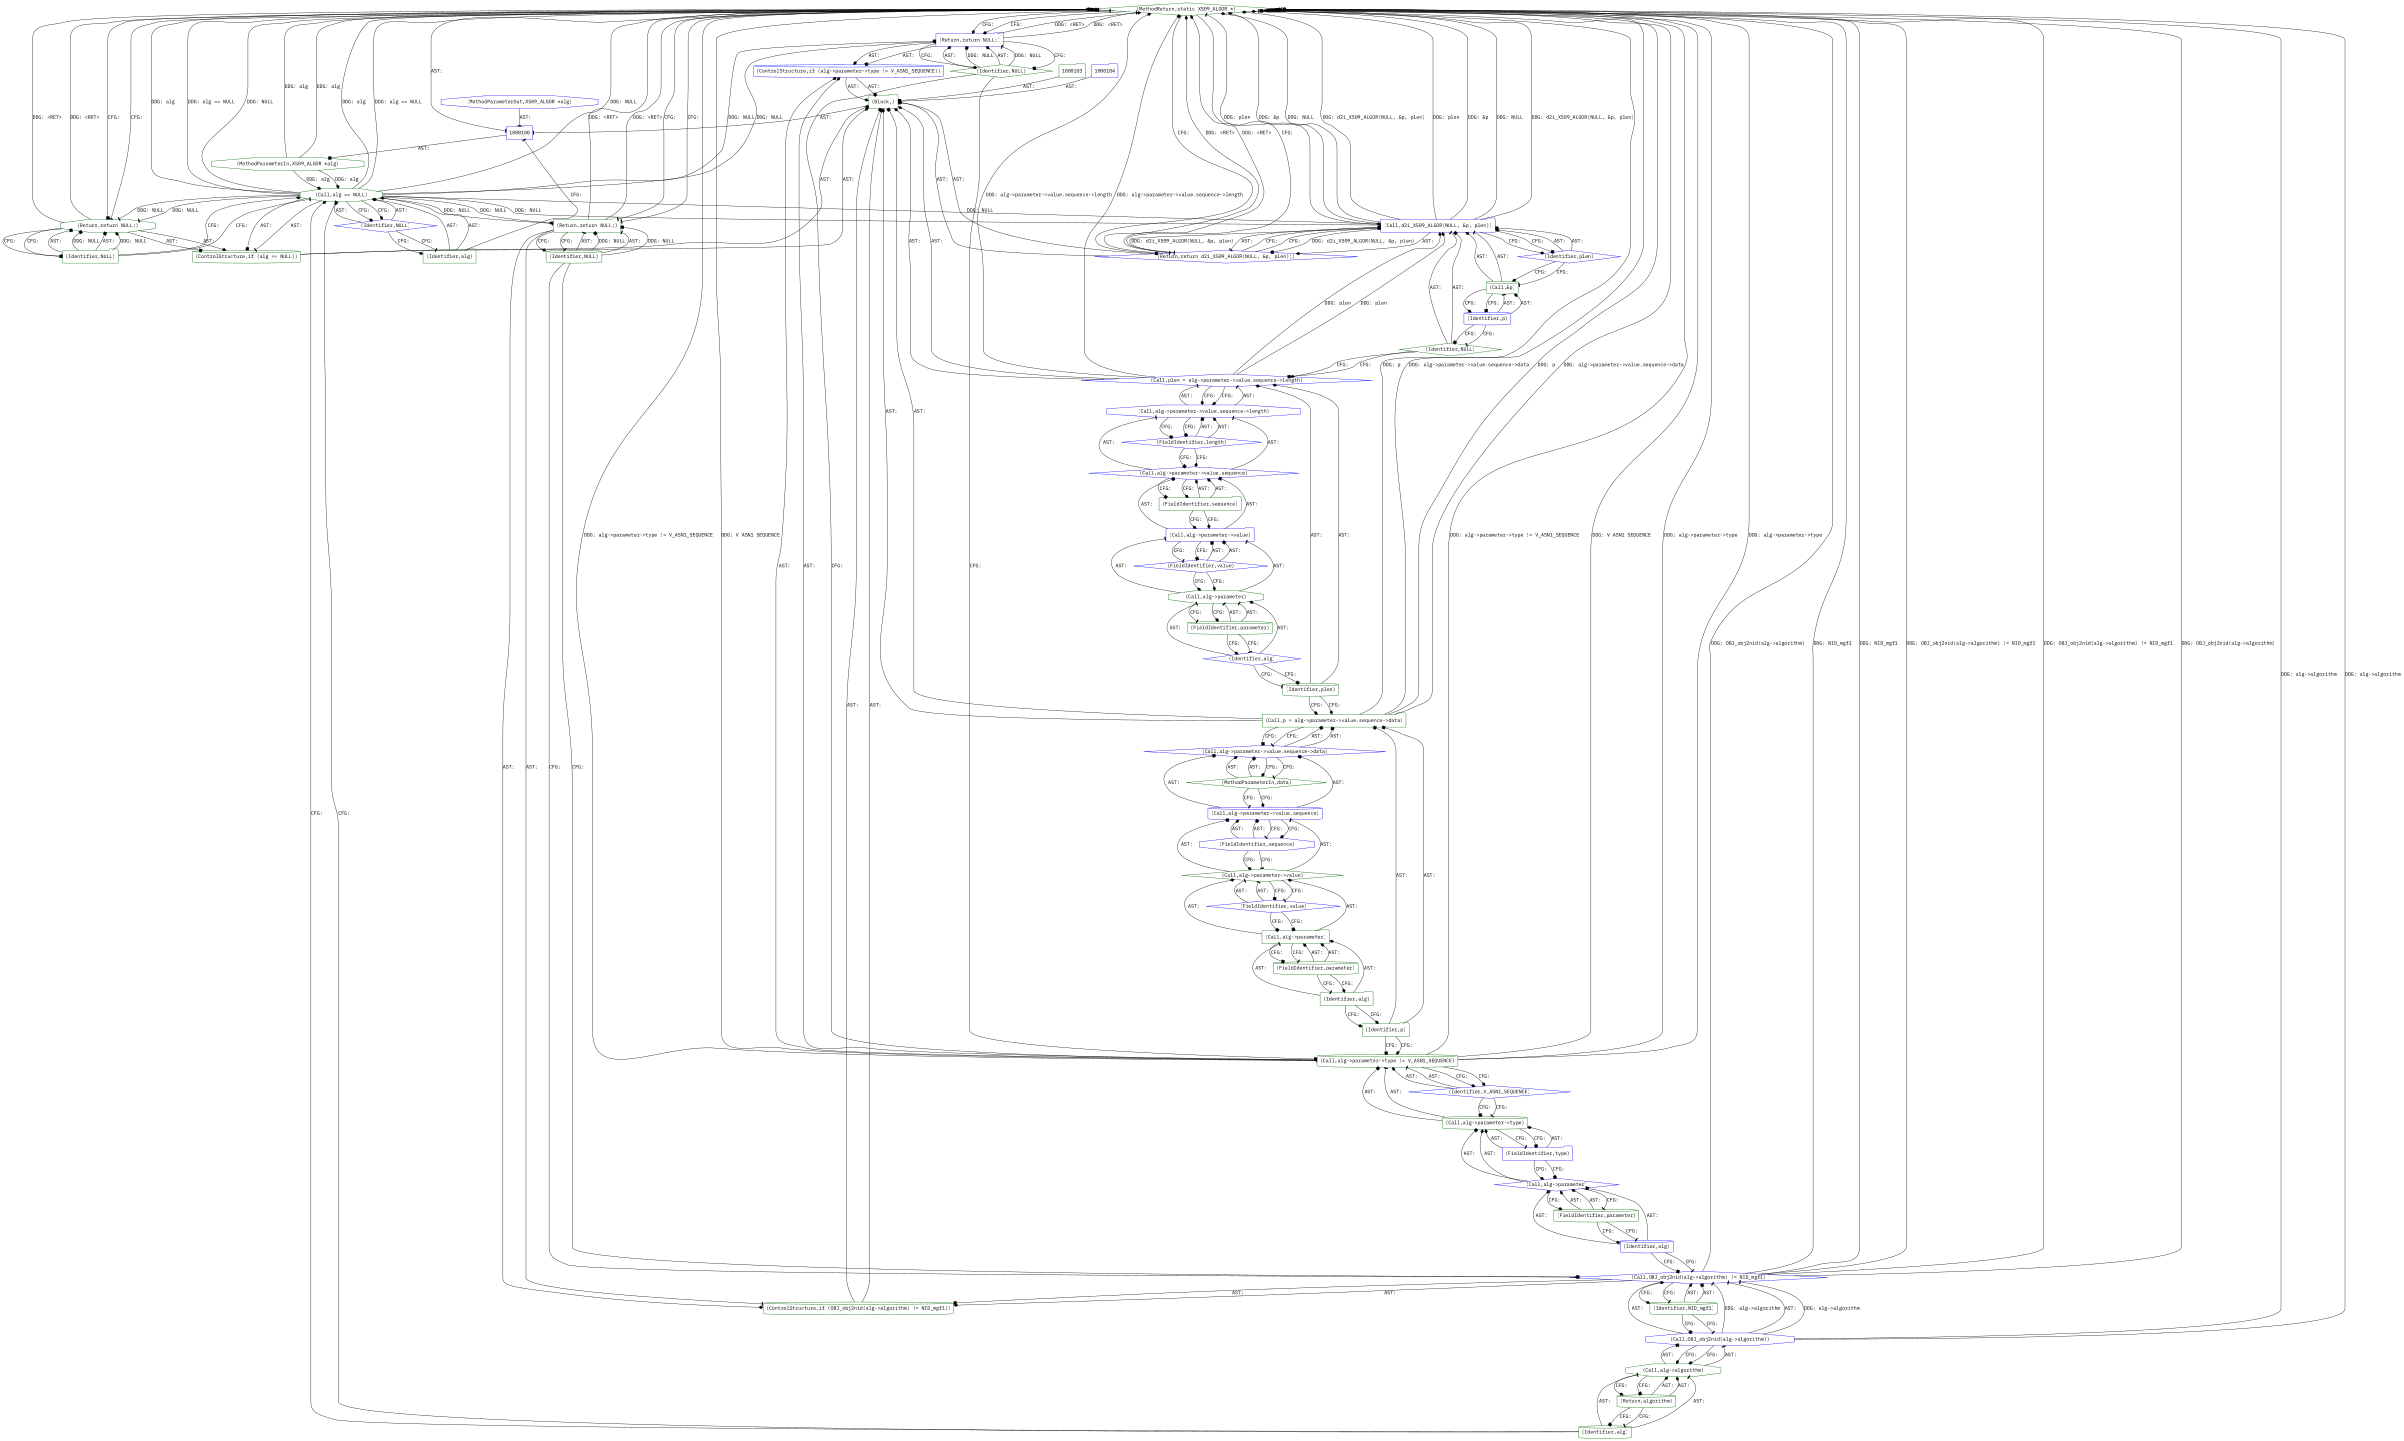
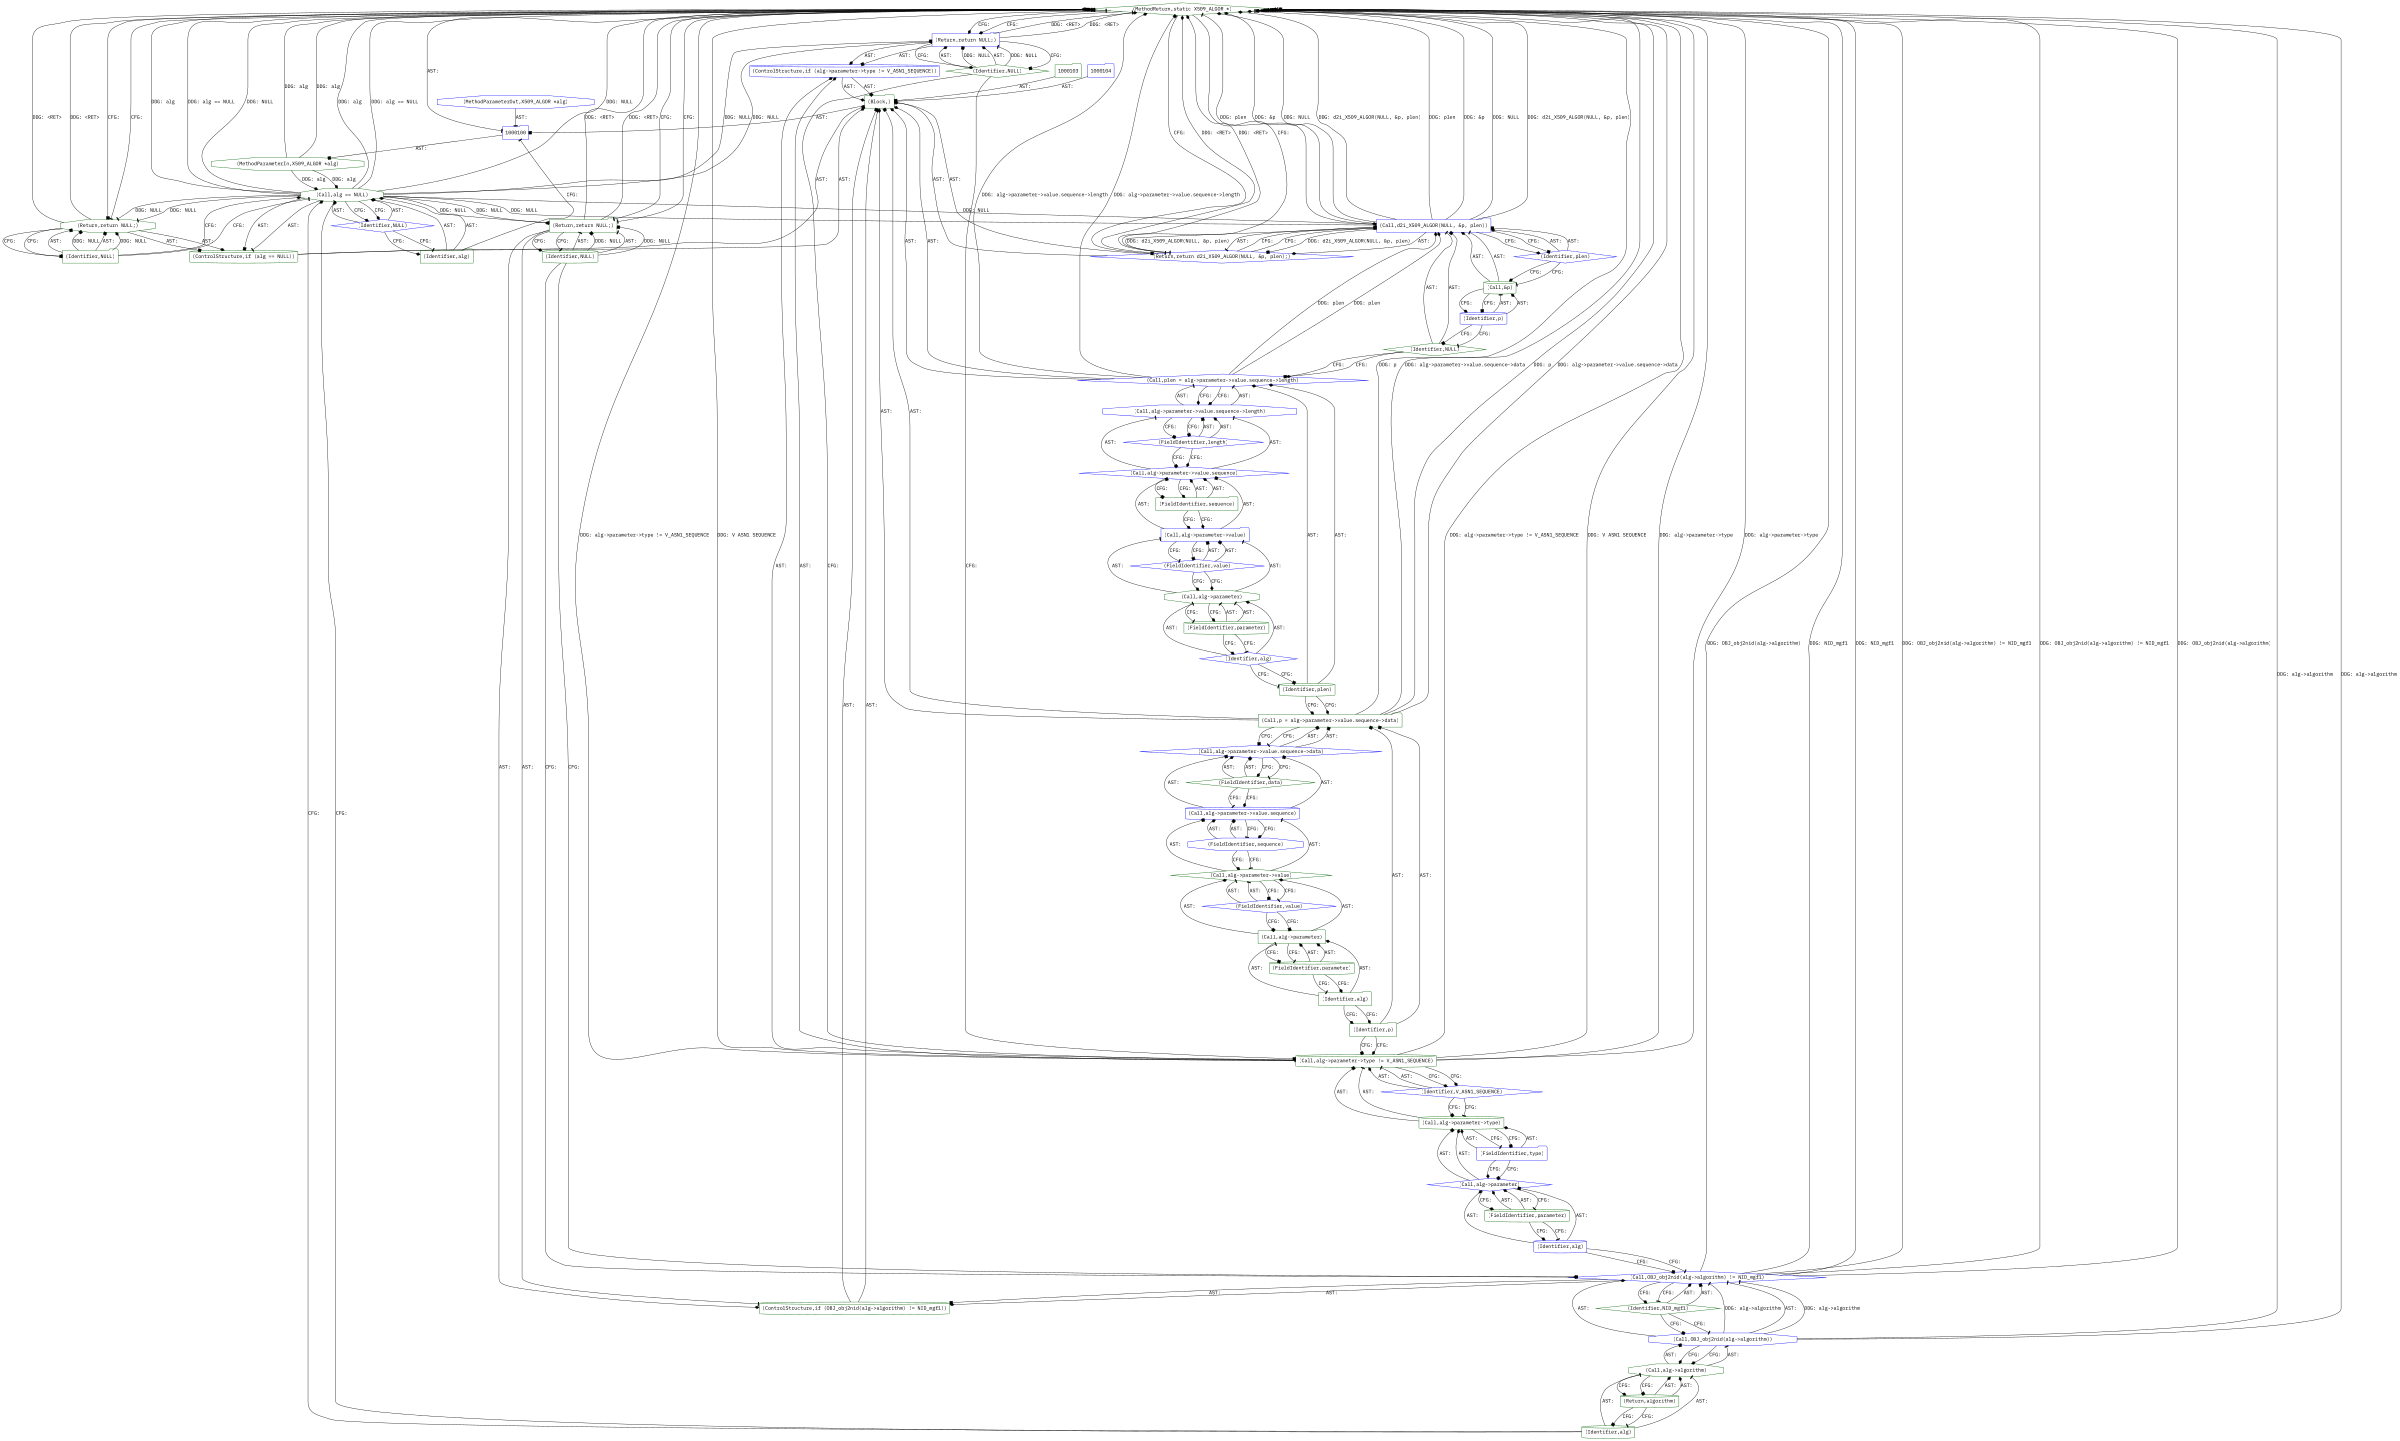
edge "(Block,)" -> "1000100": arrowhead tee -> box
node "(MethodParameterIn,data)": label "(MethodParameterIn,data)" -> "(FieldIdentifier,data)"
node "(Identifier,NID_mgf1)": shape cylinder -> diamond
